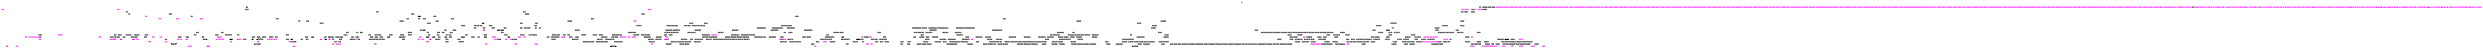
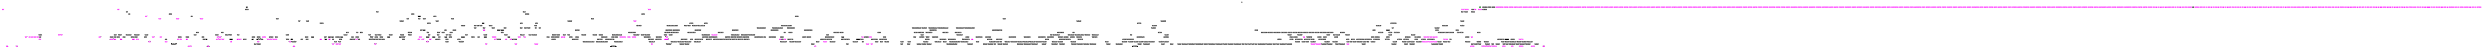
node "init_sliding_mmap": fillcolor #000000 -> #ff00ff
node "single_full_tag": removed
